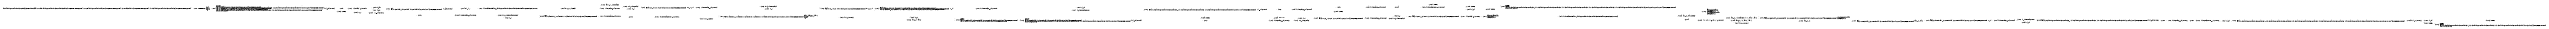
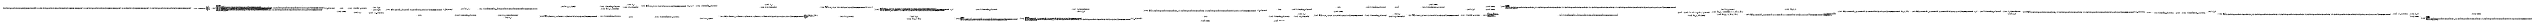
node "80: 0x0267": removed
